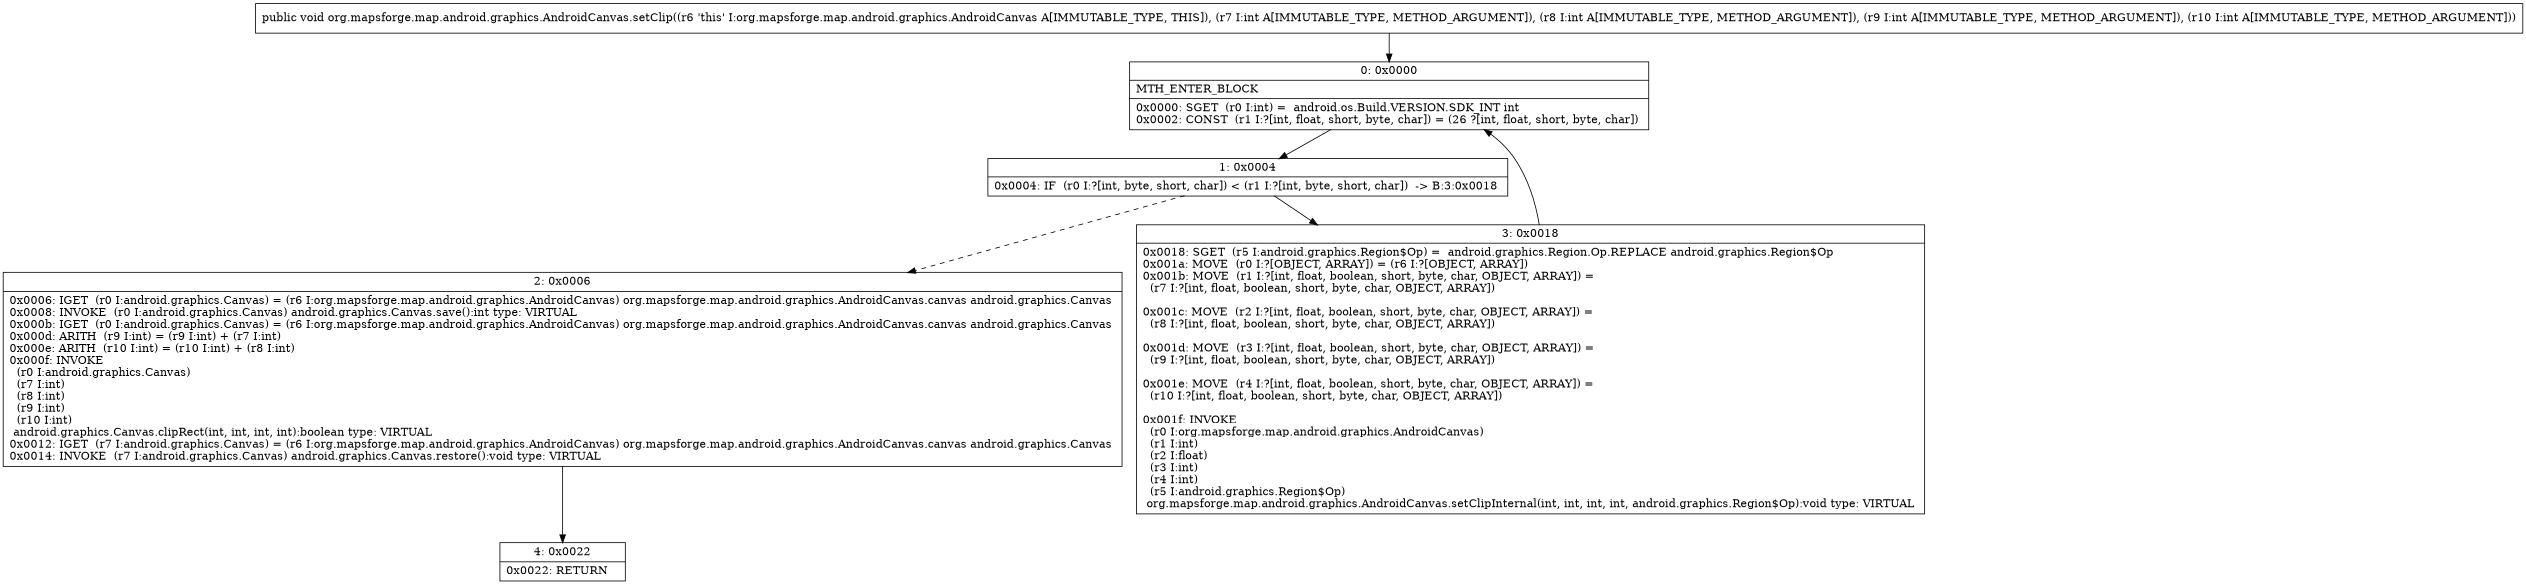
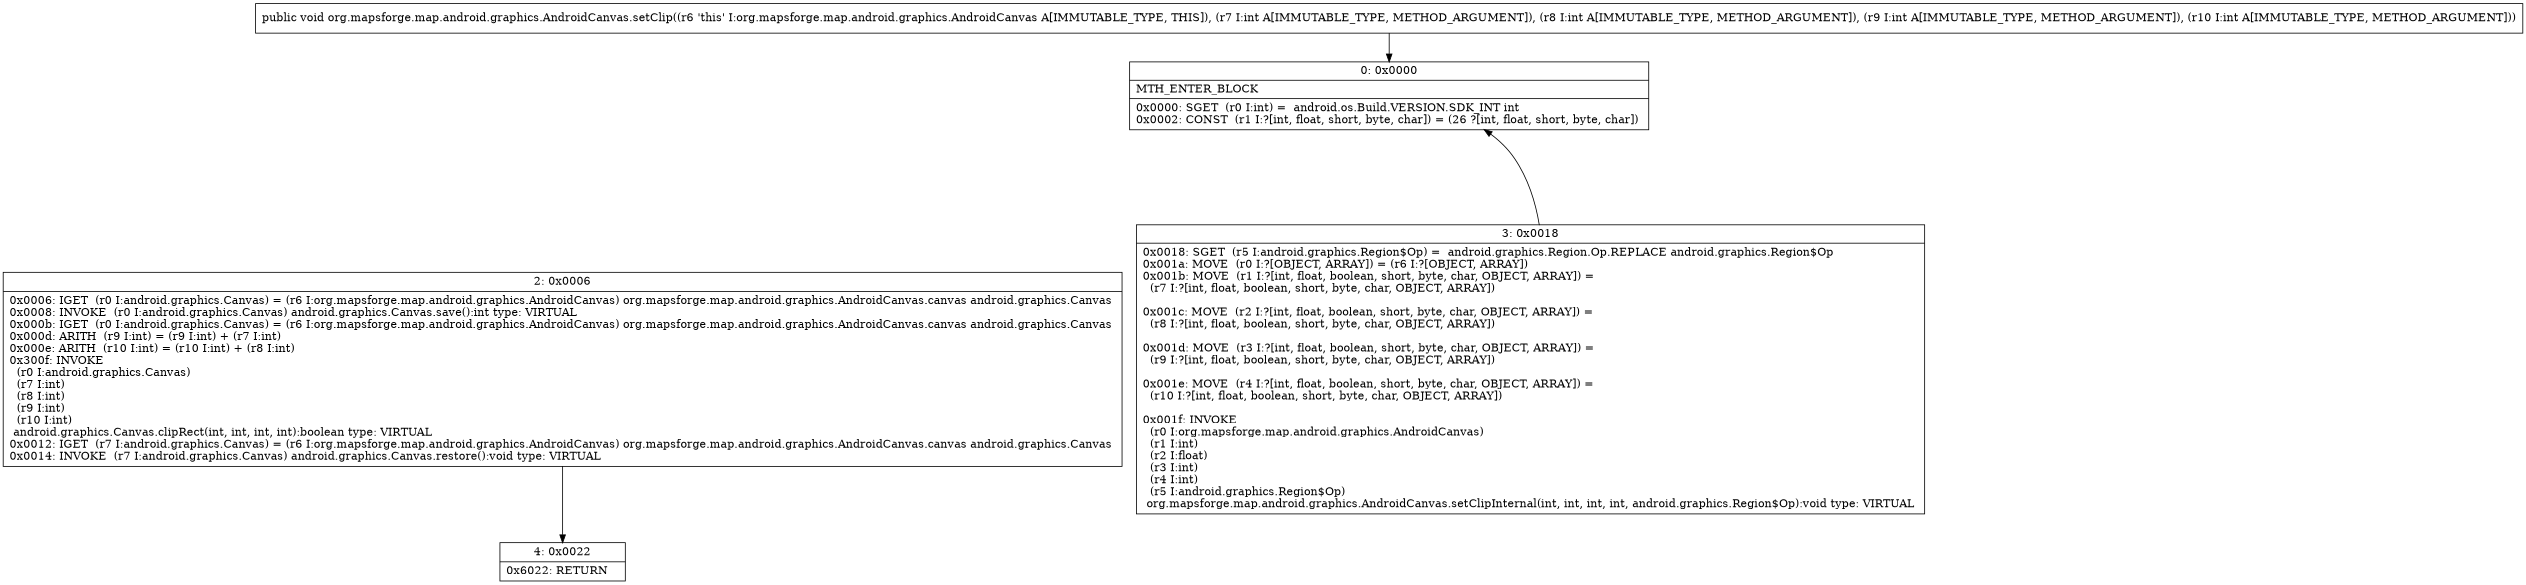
node "1: 0x0004": removed
node "2: 0x0006": text "0x000f: INVOKE" -> "0x300f: INVOKE"
node "4: 0x0022": text "0x0022: RETURN" -> "0x6022: RETURN"
